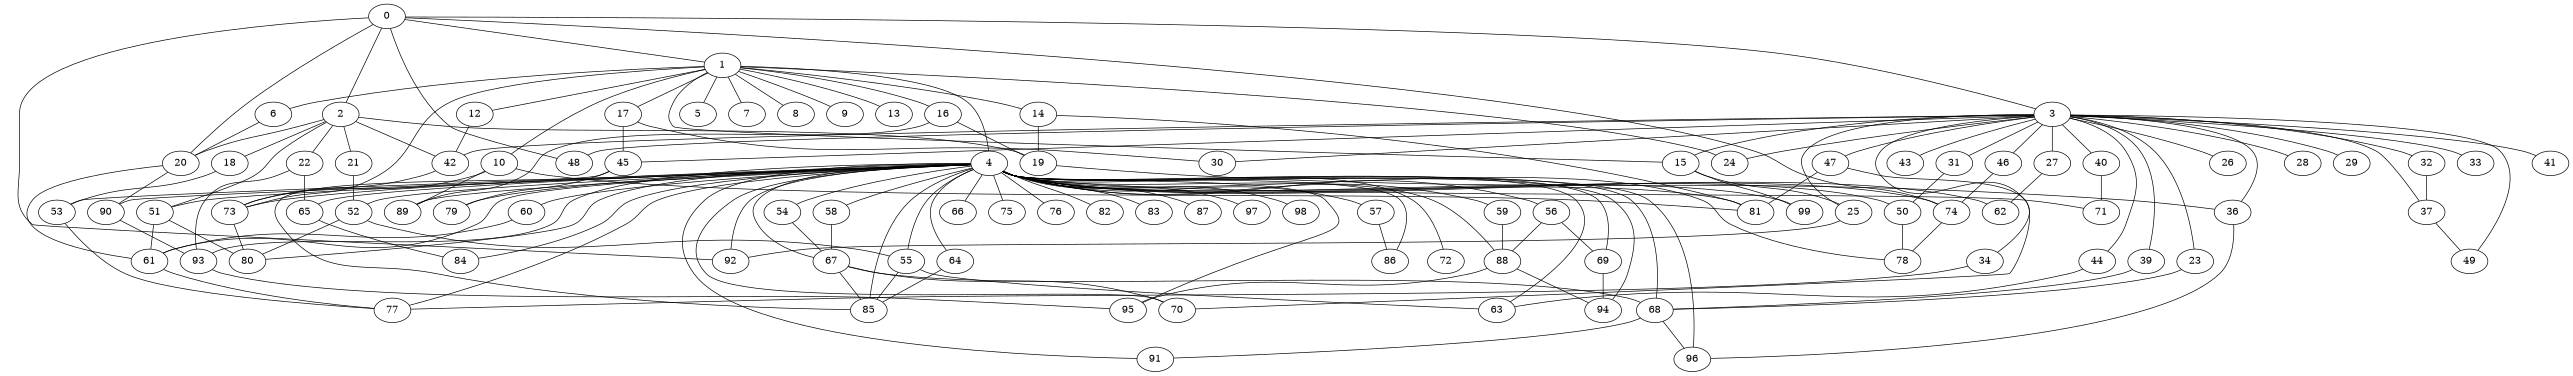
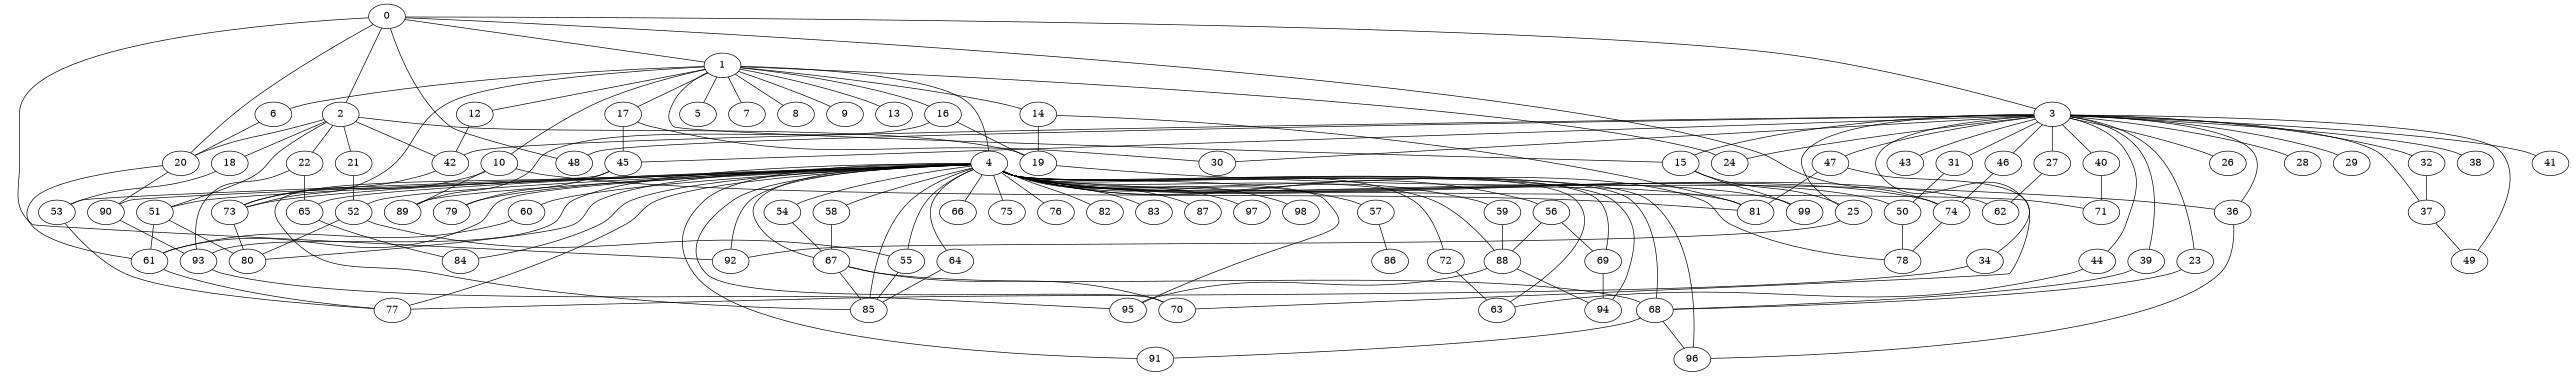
node "33": label "33" -> "38"
edge "4" -- "86": removed
edge "55" -- "63": now "72" -- "63"
